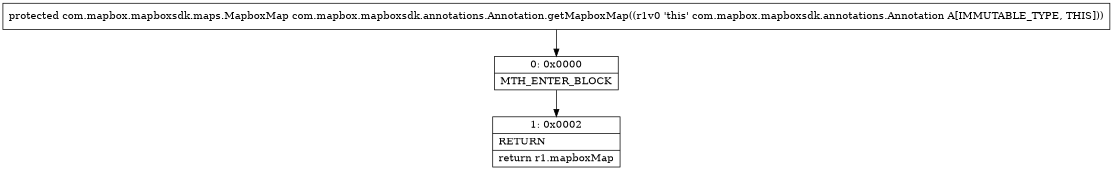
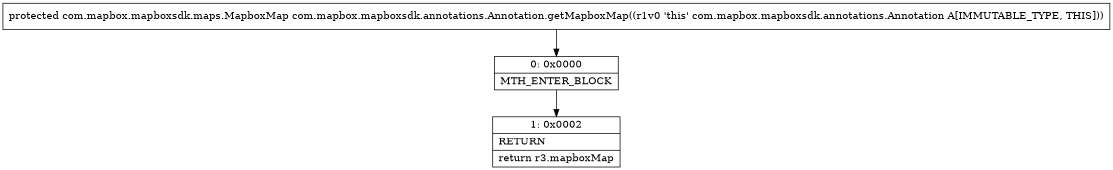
node "1: 0x0002": text "return r1.mapboxMap" -> "return r3.mapboxMap"
